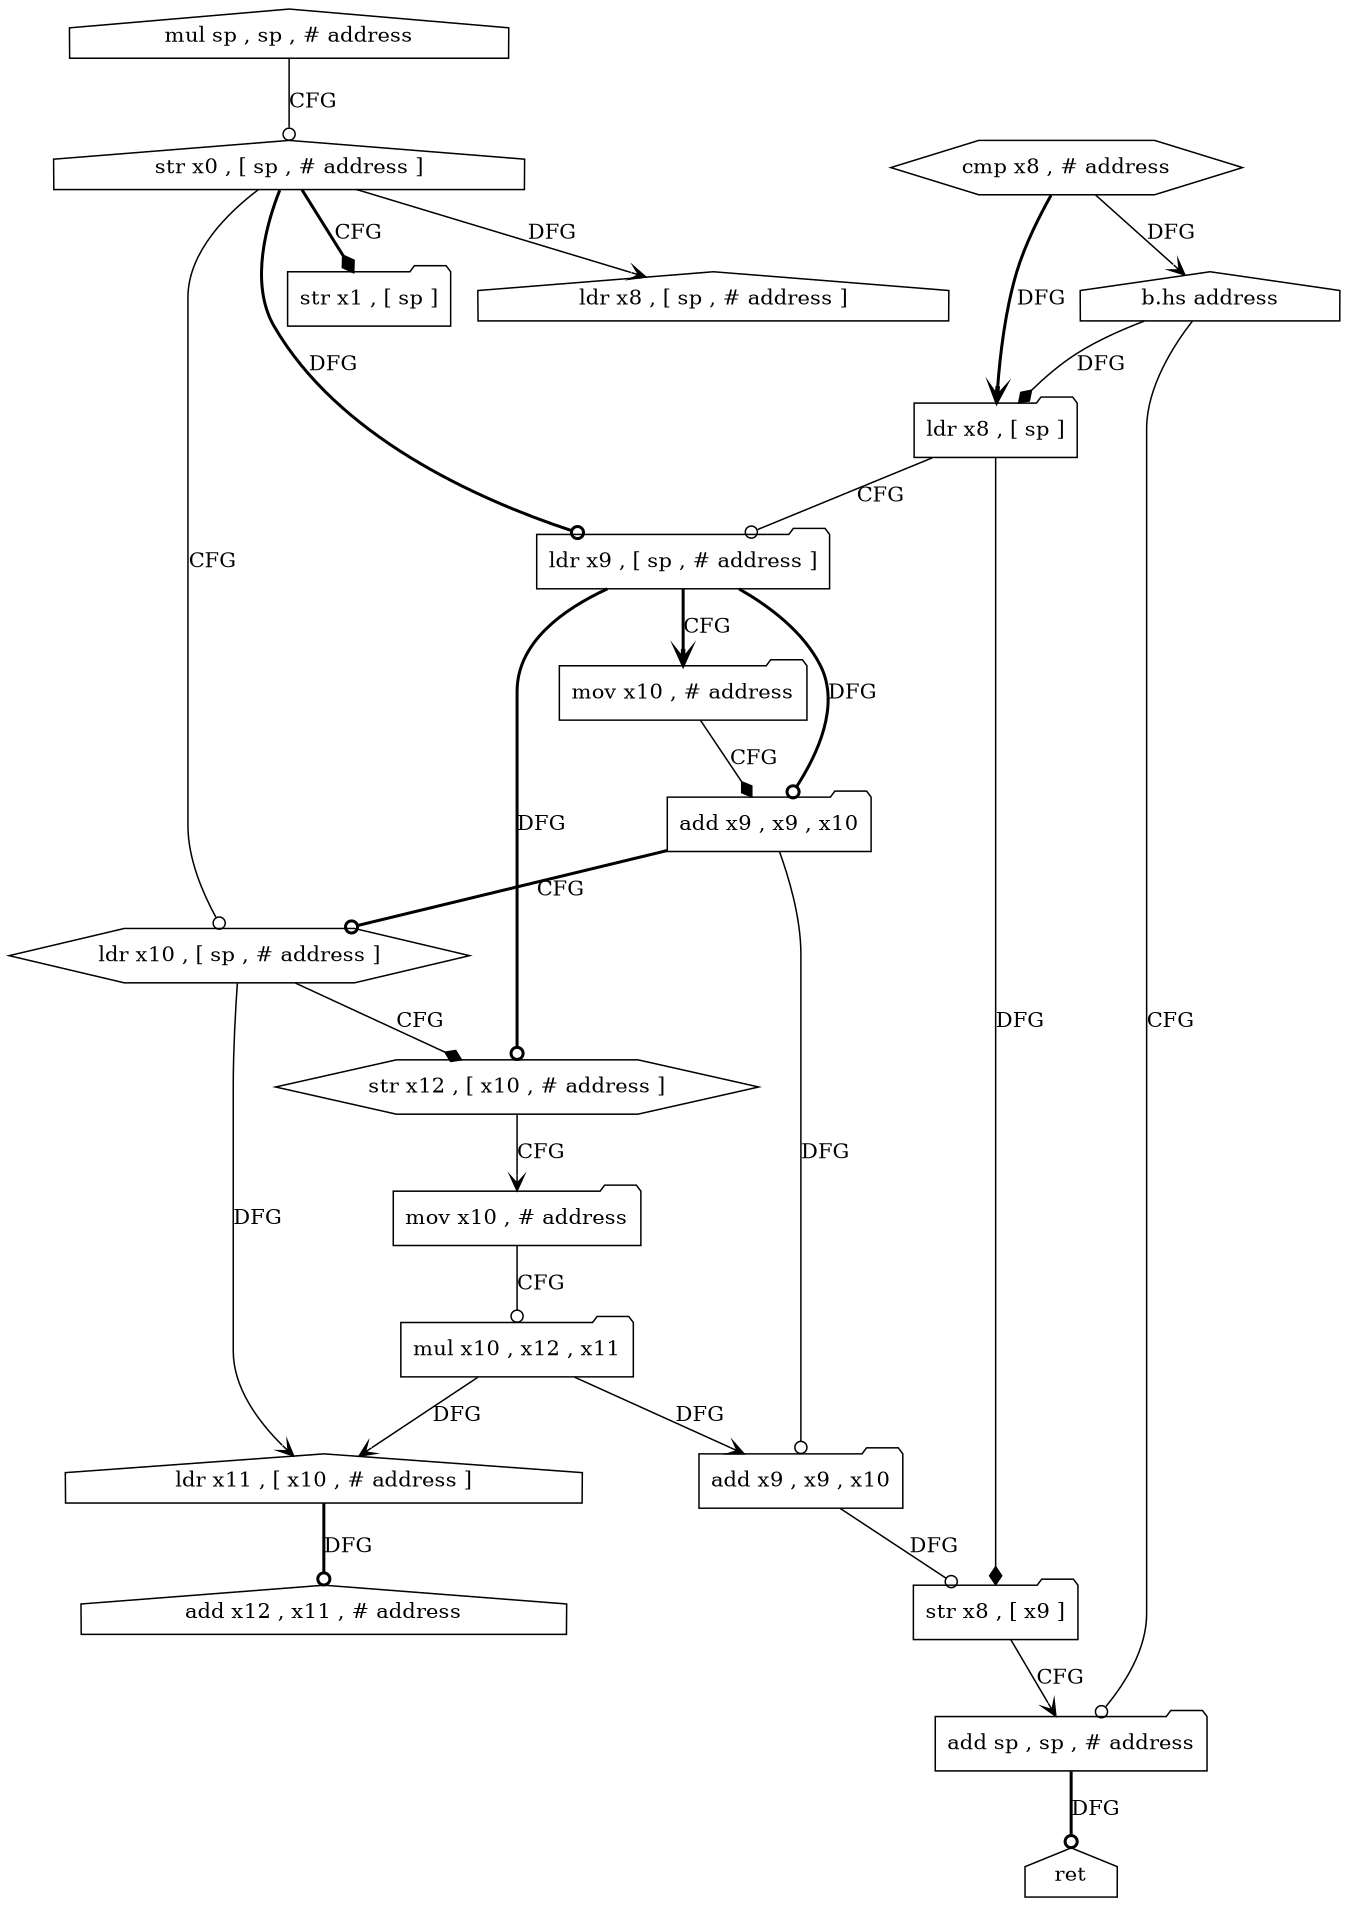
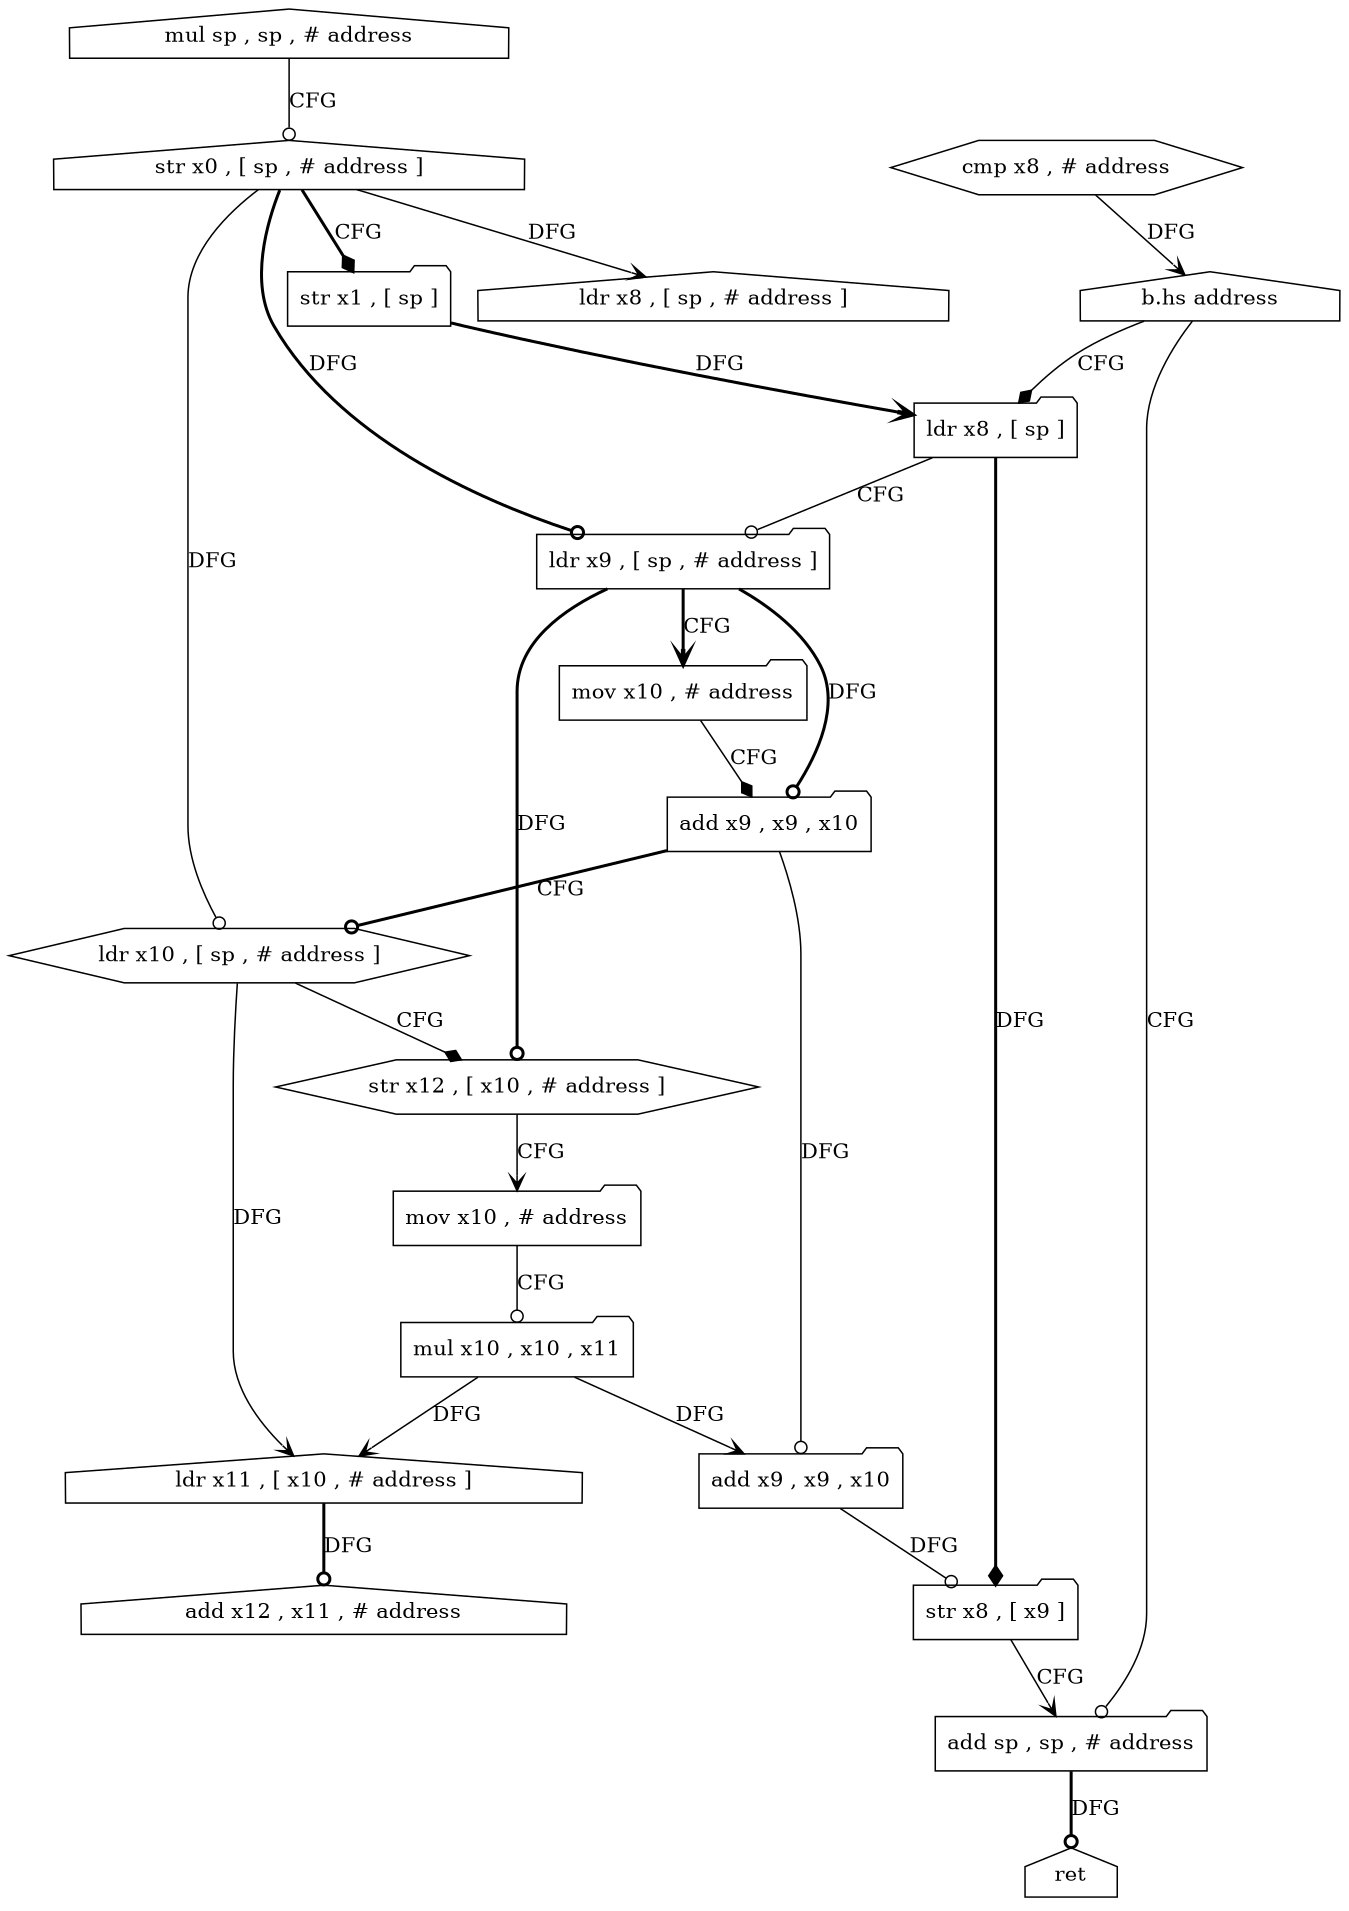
edge "cmp x8 , # address" -> "ldr x8 , [ sp ]": now "str x1 , [ sp ]" -> "ldr x8 , [ sp ]"
edge "b.hs address" -> "ldr x8 , [ sp ]": label "DFG" -> "CFG"
edge "str x0 , [ sp , # address ]" -> "ldr x10 , [ sp , # address ]": label "CFG" -> "DFG"
edge "ldr x8 , [ sp ]" -> "str x8 , [ x9 ]": style solid -> bold
node "mul x10 , x12 , x11": label "mul x10 , x12 , x11" -> "mul x10 , x10 , x11"
